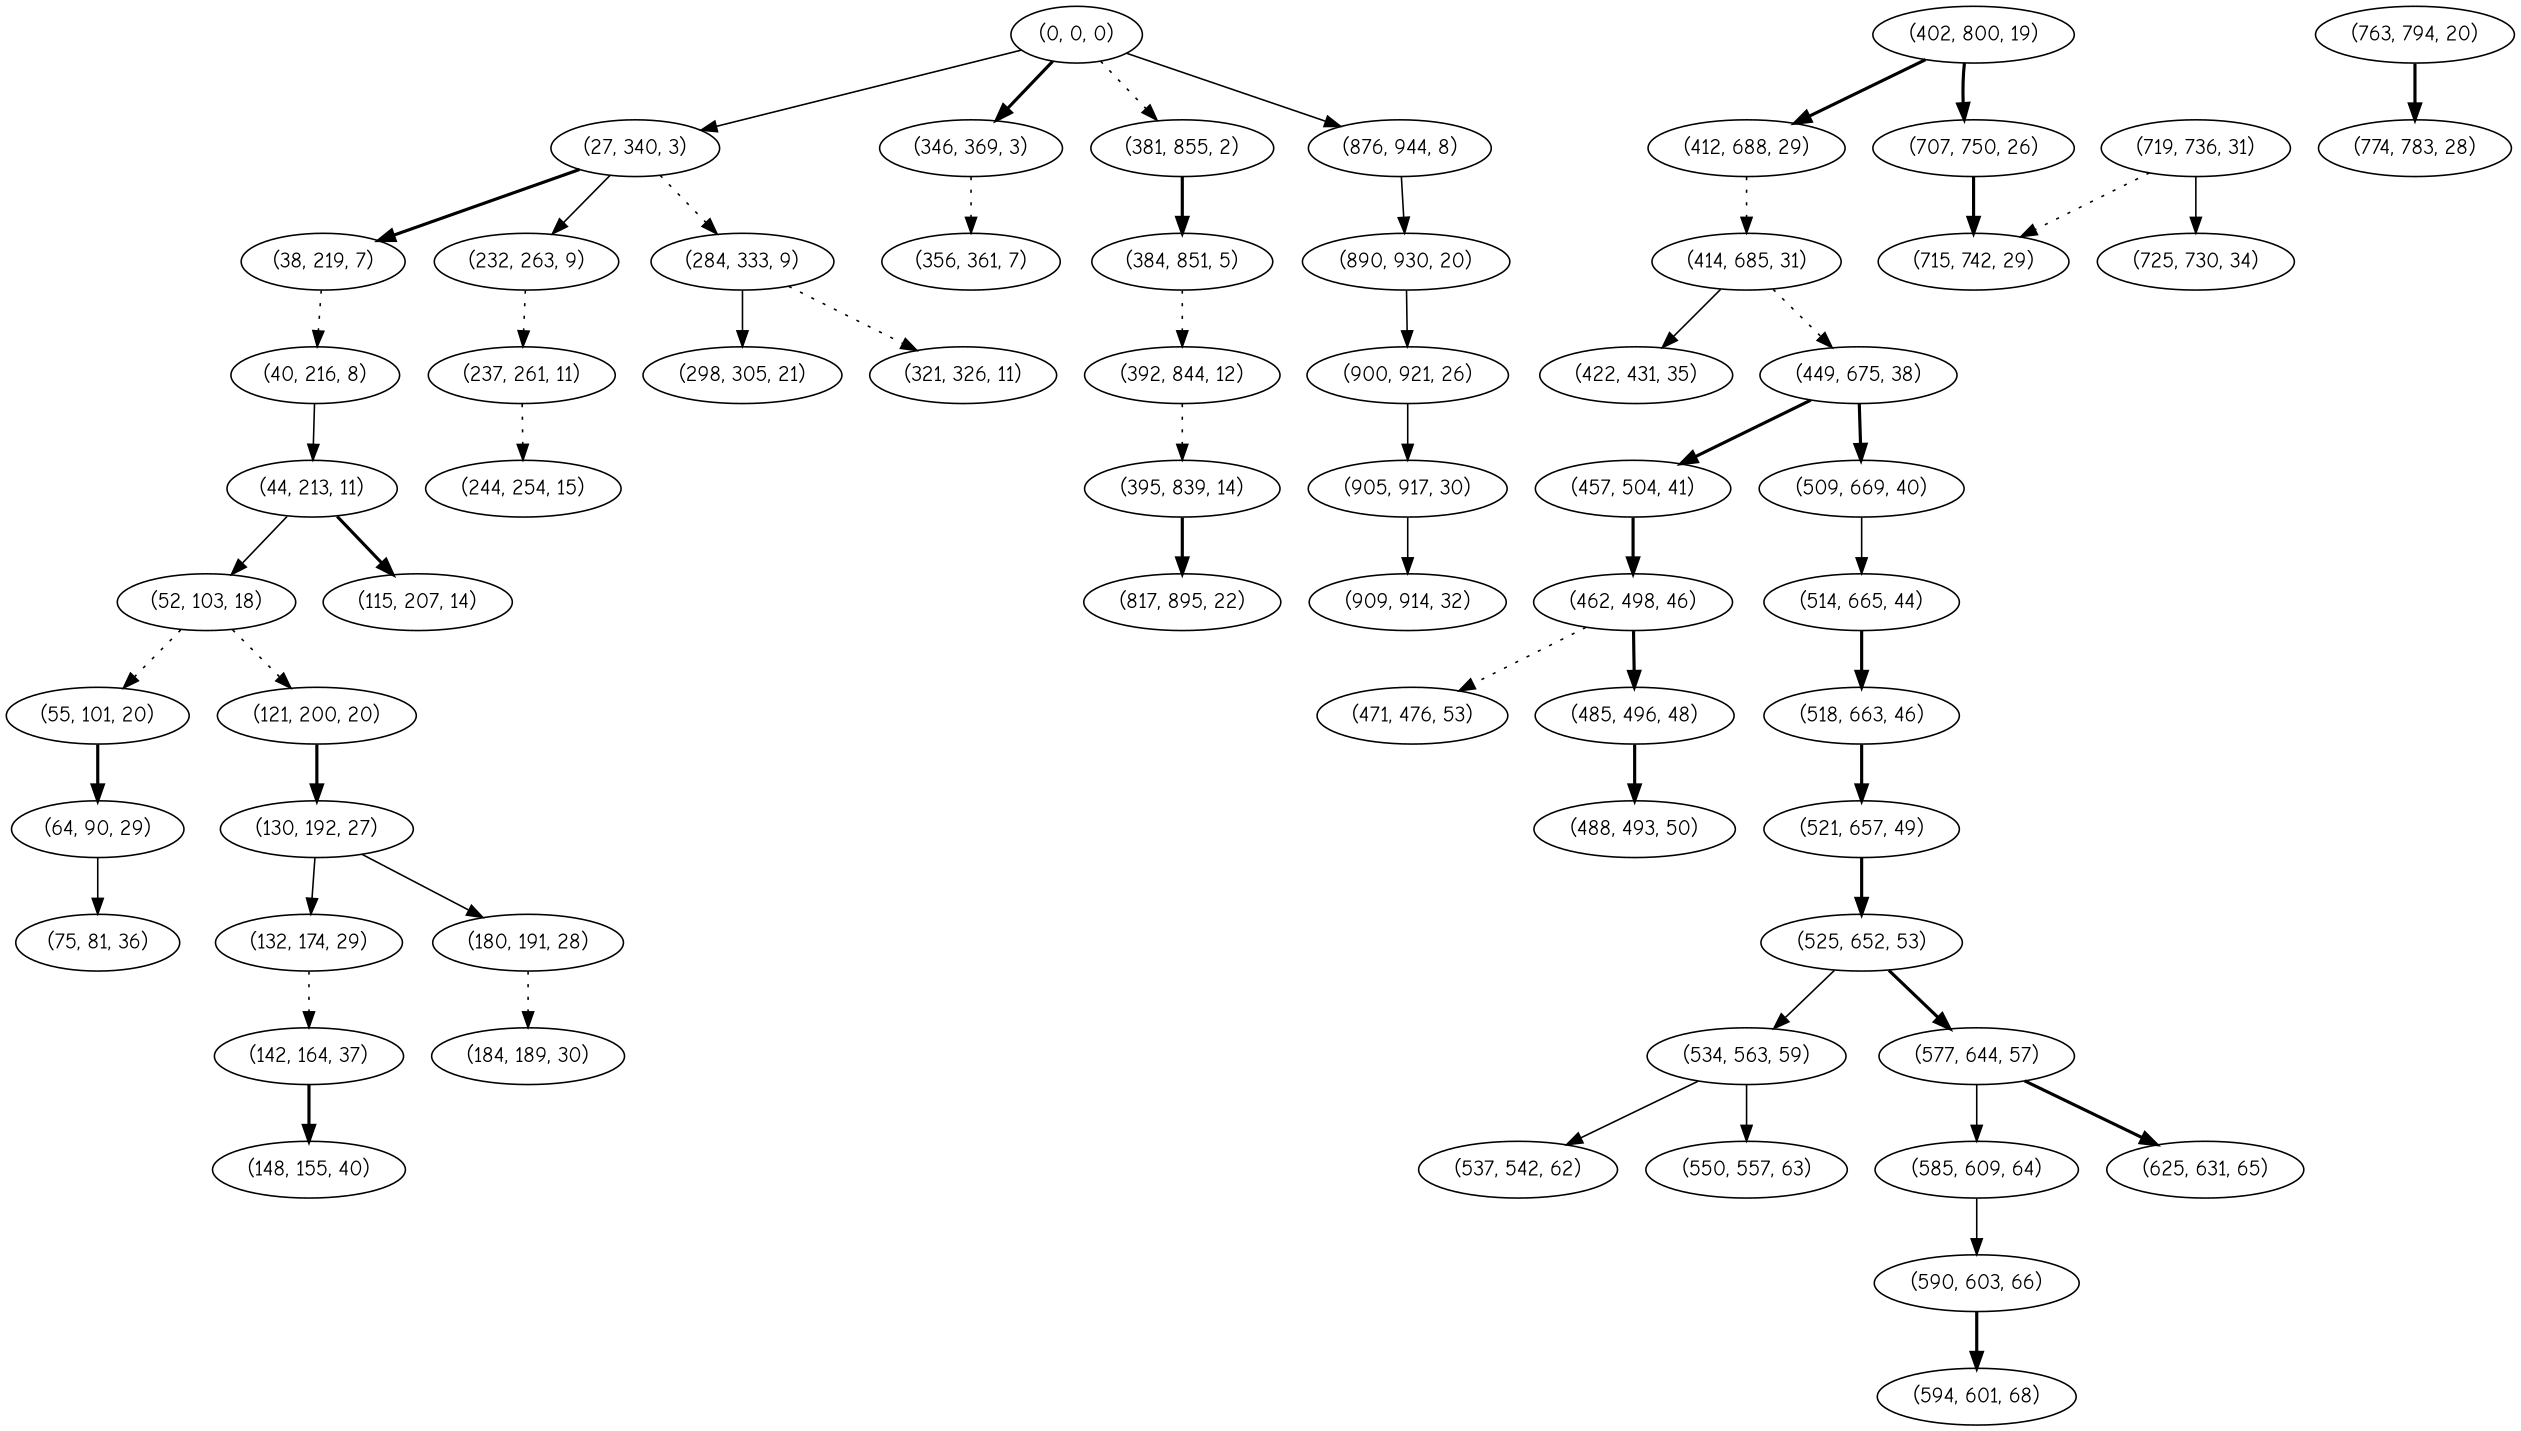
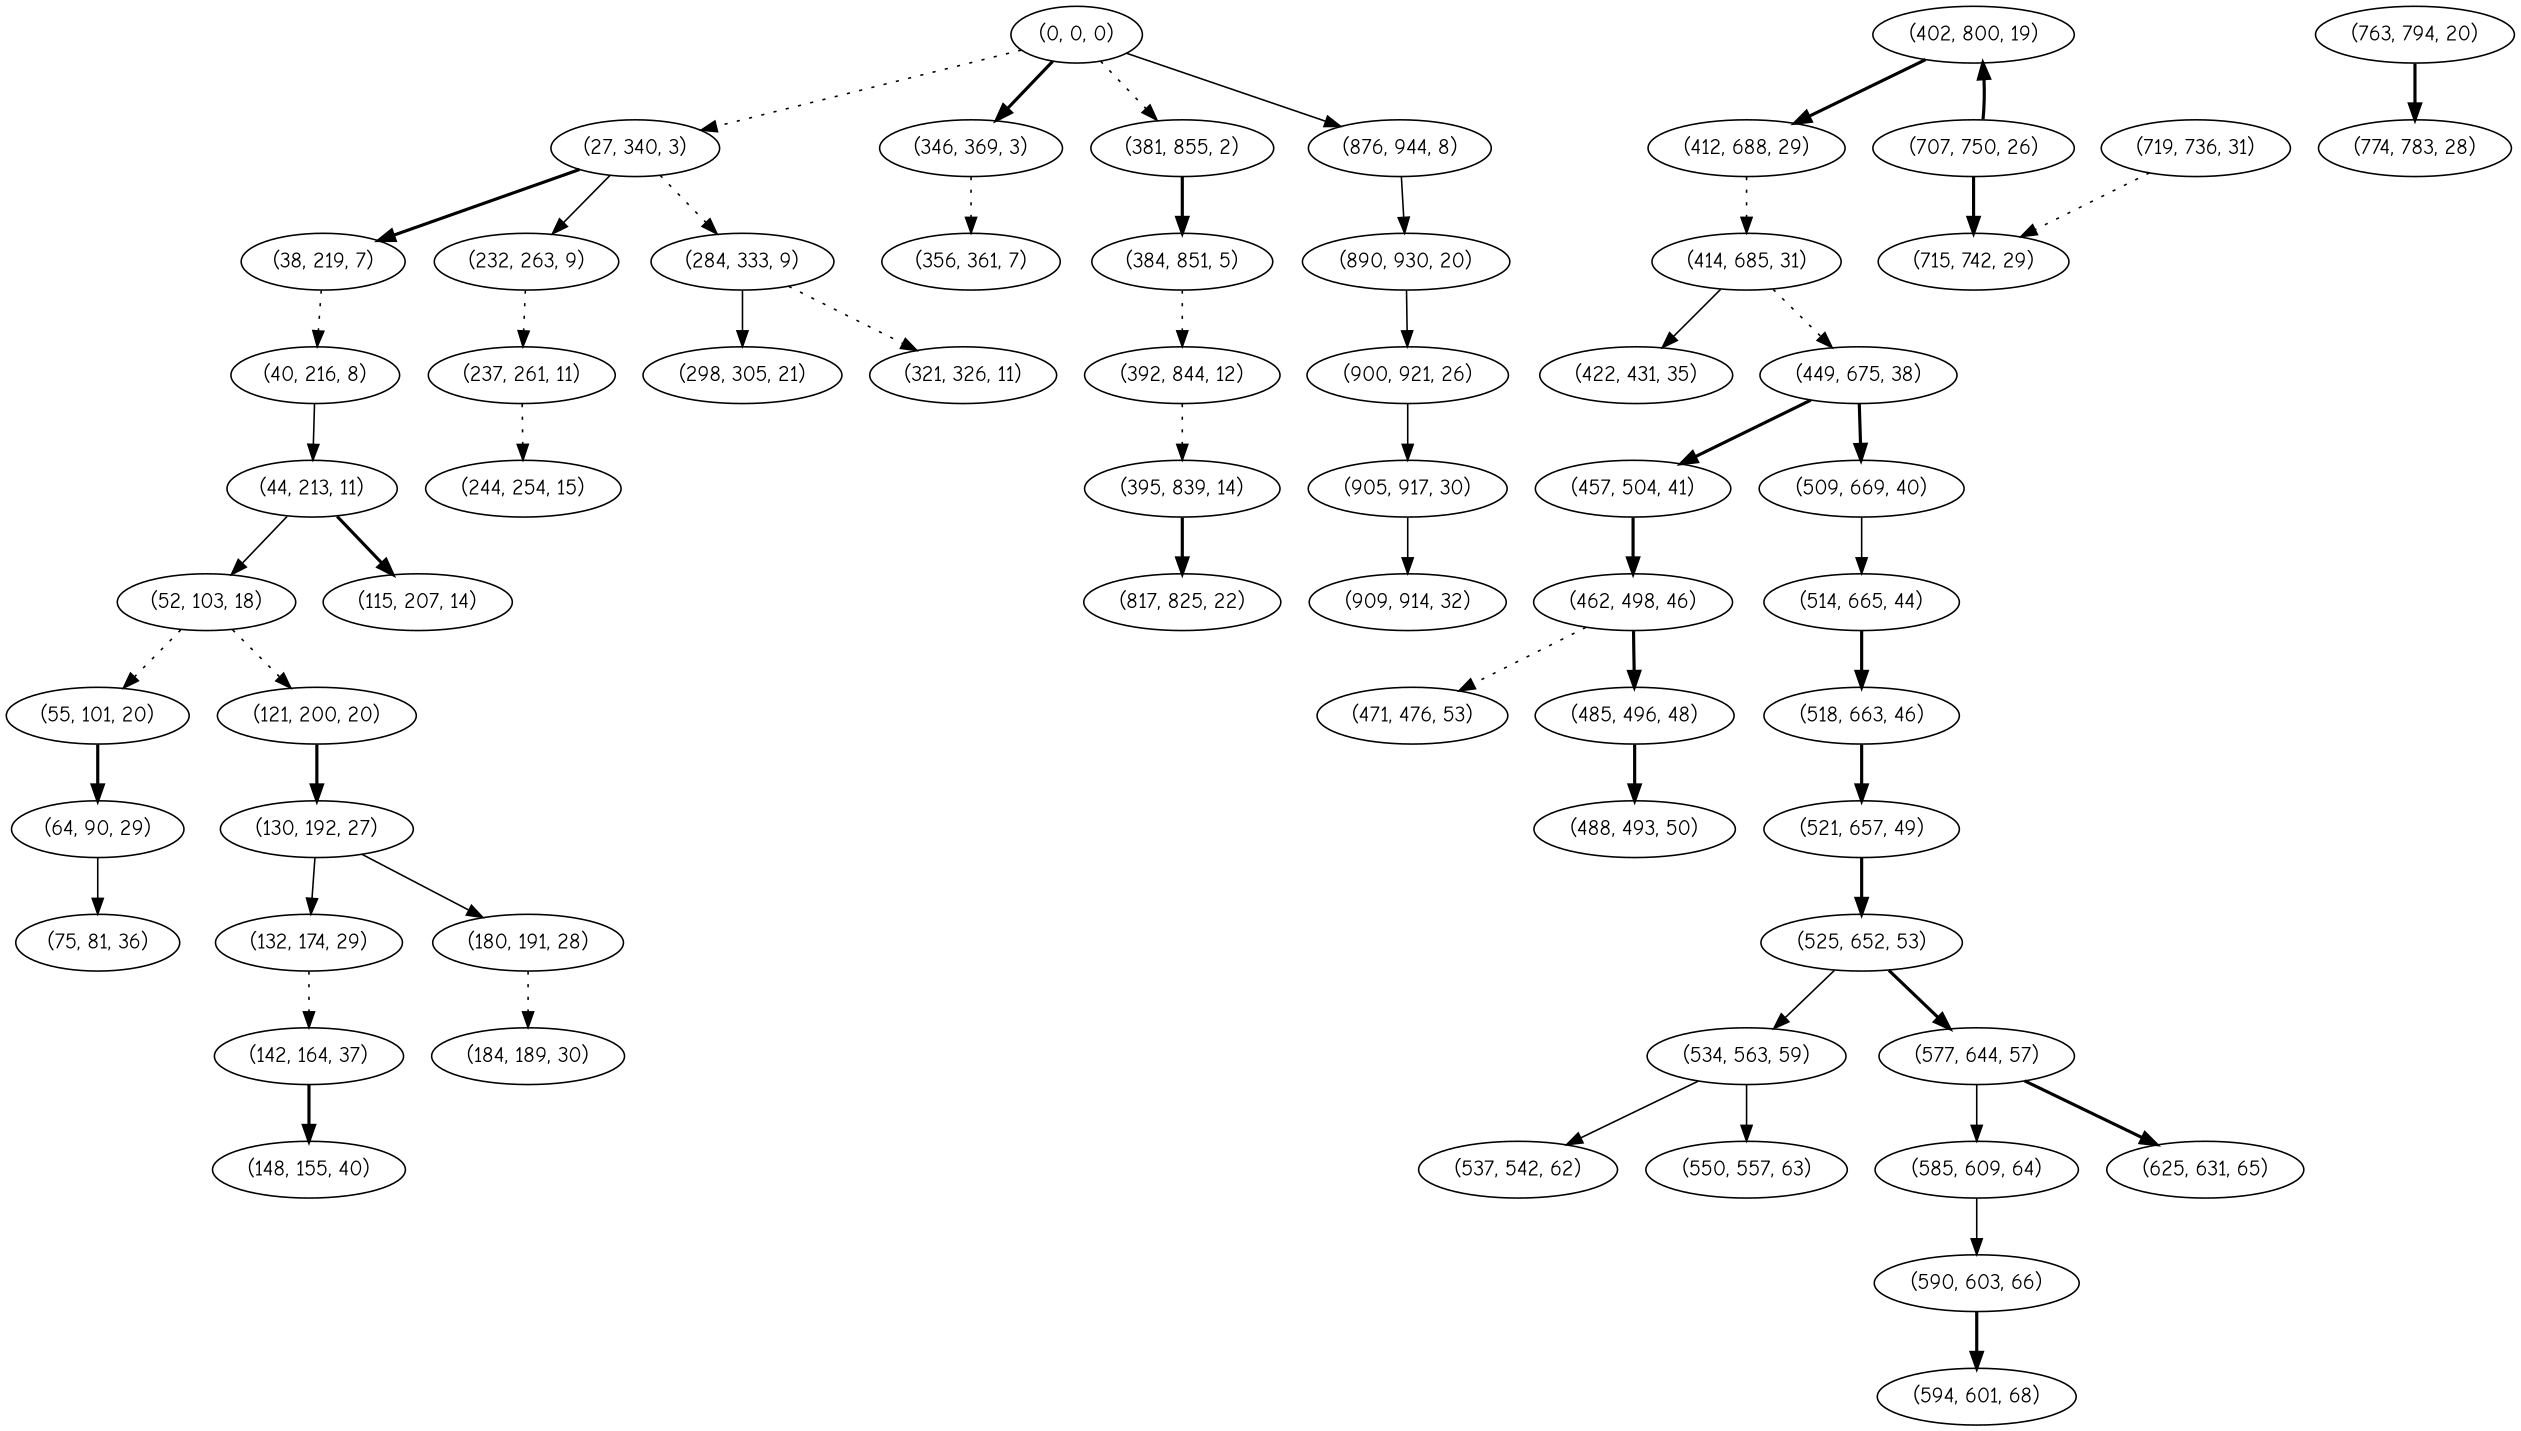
edge "(402, 800, 19)" -> "(707, 750, 26)": reversed
edge "(0, 0, 0)" -> "(27, 340, 3)": style solid -> dotted
node "(725, 730, 34)": removed
node "(817, 895, 22)": label "(817, 895, 22)" -> "(817, 825, 22)"
